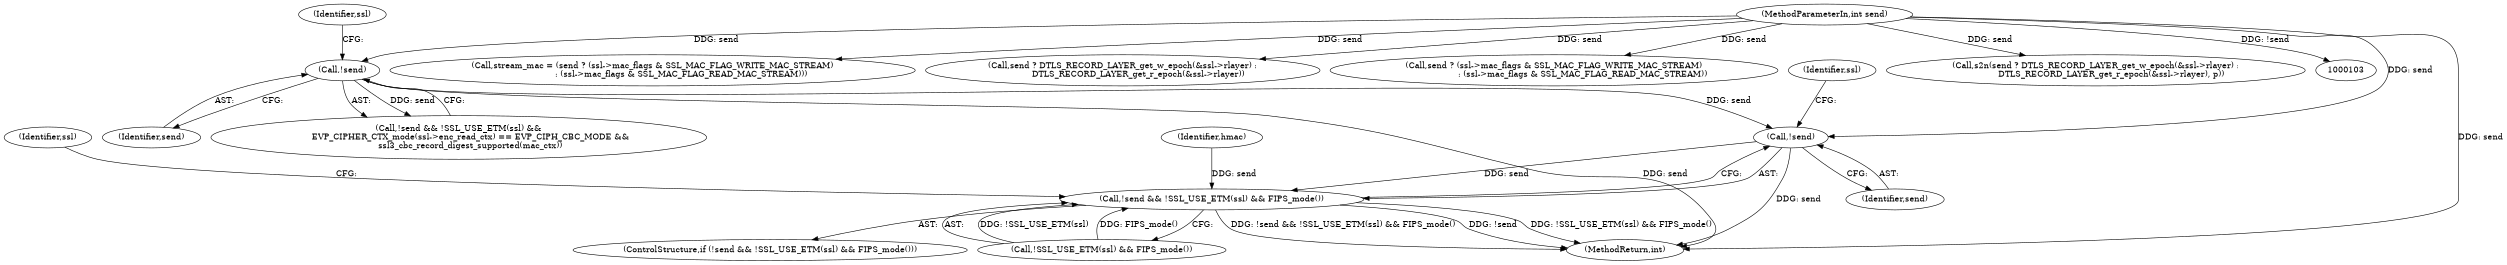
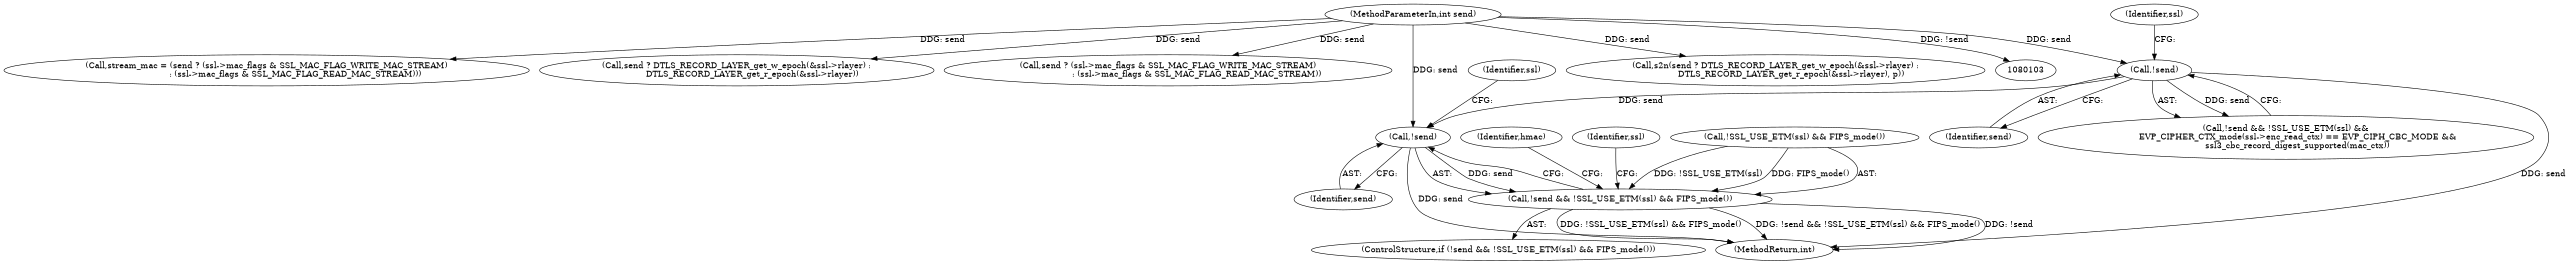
node "1000103": label "1000103" -> "1080103"
edge "(Identifier,hmac)" -> "(Call,!send && !SSL_USE_ETM(ssl) && FIPS_mode())": label "DDG: send" -> "CFG: "
edge "(MethodParameterIn,int send)" -> "(MethodReturn,int)": removed, label "DDG: send"
edge "(Call,!send && !SSL_USE_ETM(ssl) && FIPS_mode())" -> "(Call,!SSL_USE_ETM(ssl) && FIPS_mode())": removed, label "CFG:"
